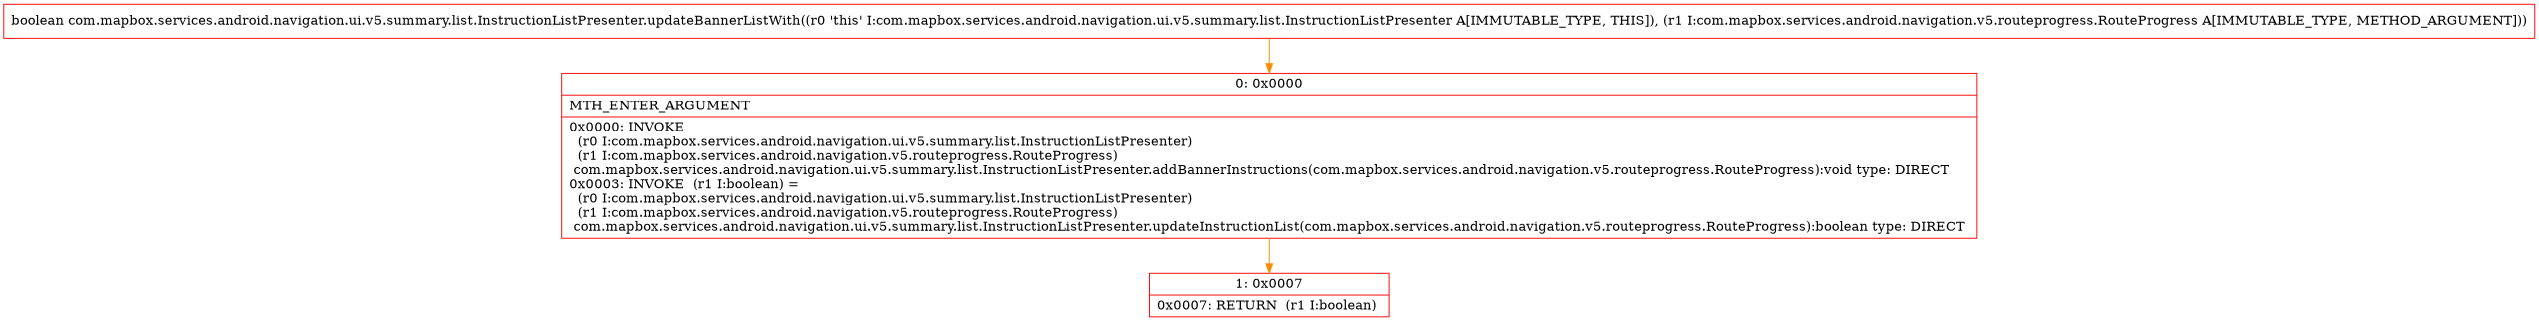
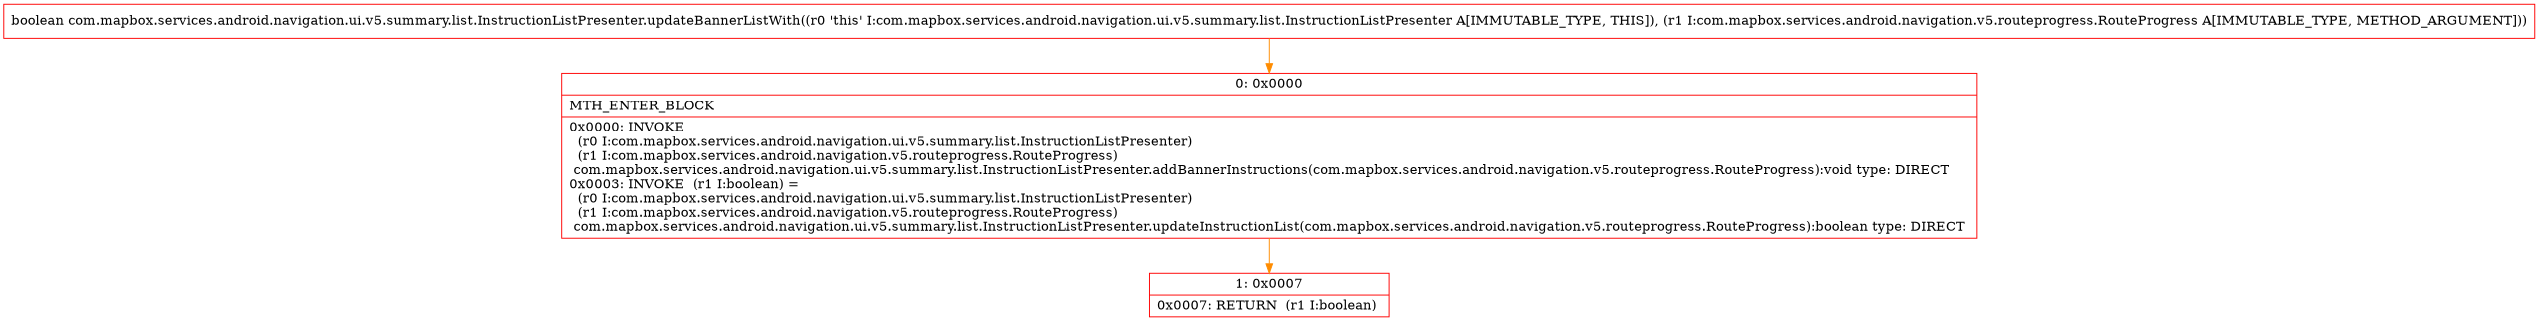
node "0: 0x0000": text "MTH_ENTER_ARGUMENT" -> "MTH_ENTER_BLOCK"
